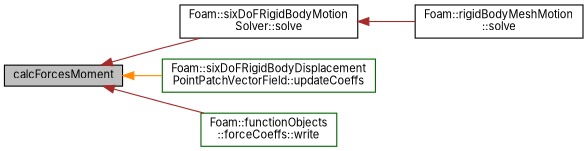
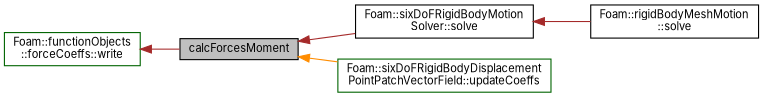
edge "Foam::functionObjects ::forceCoeffs::write" -> "calcForcesMoment": reversed
